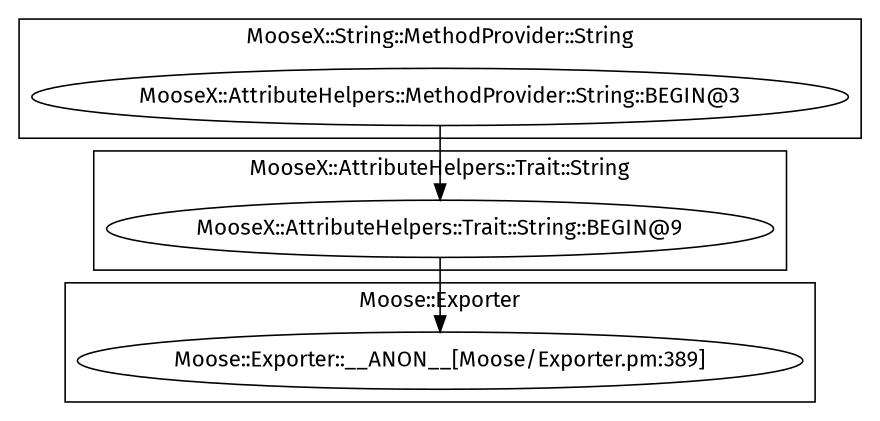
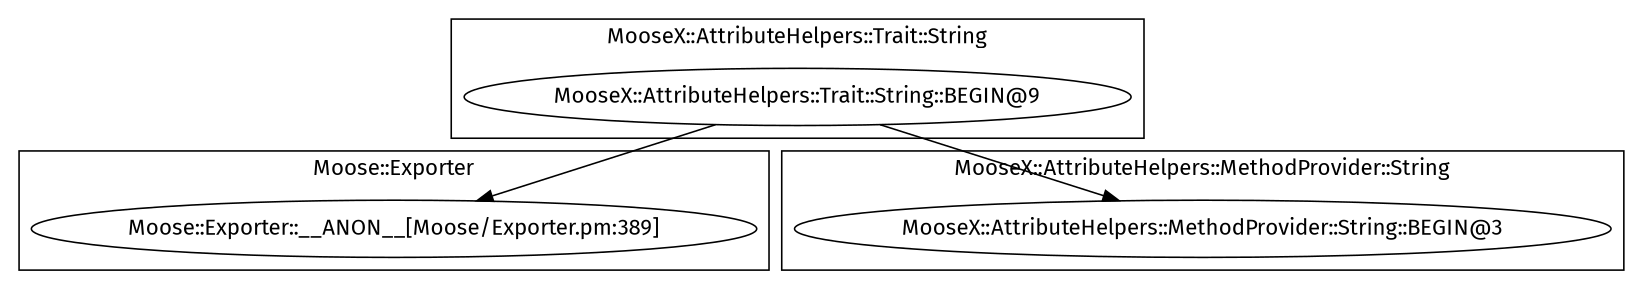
cluster "MooseX::String::MethodProvider::String": label "MooseX::String::MethodProvider::String" -> "MooseX::AttributeHelpers::MethodProvider::String"
edge "MooseX::AttributeHelpers::MethodProvider::String::BEGIN@3" -> "MooseX::AttributeHelpers::Trait::String::BEGIN@9": reversed
